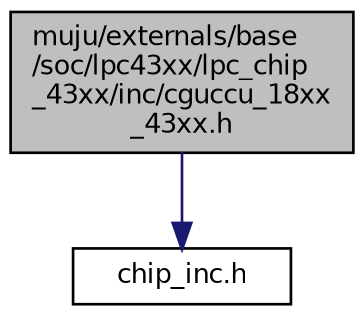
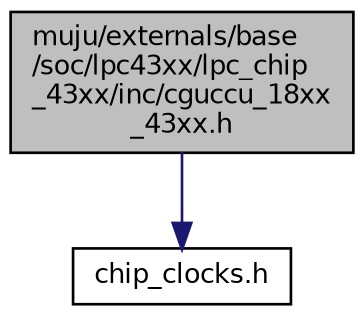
node "chip_inc.h": label "chip_inc.h" -> "chip_clocks.h"
